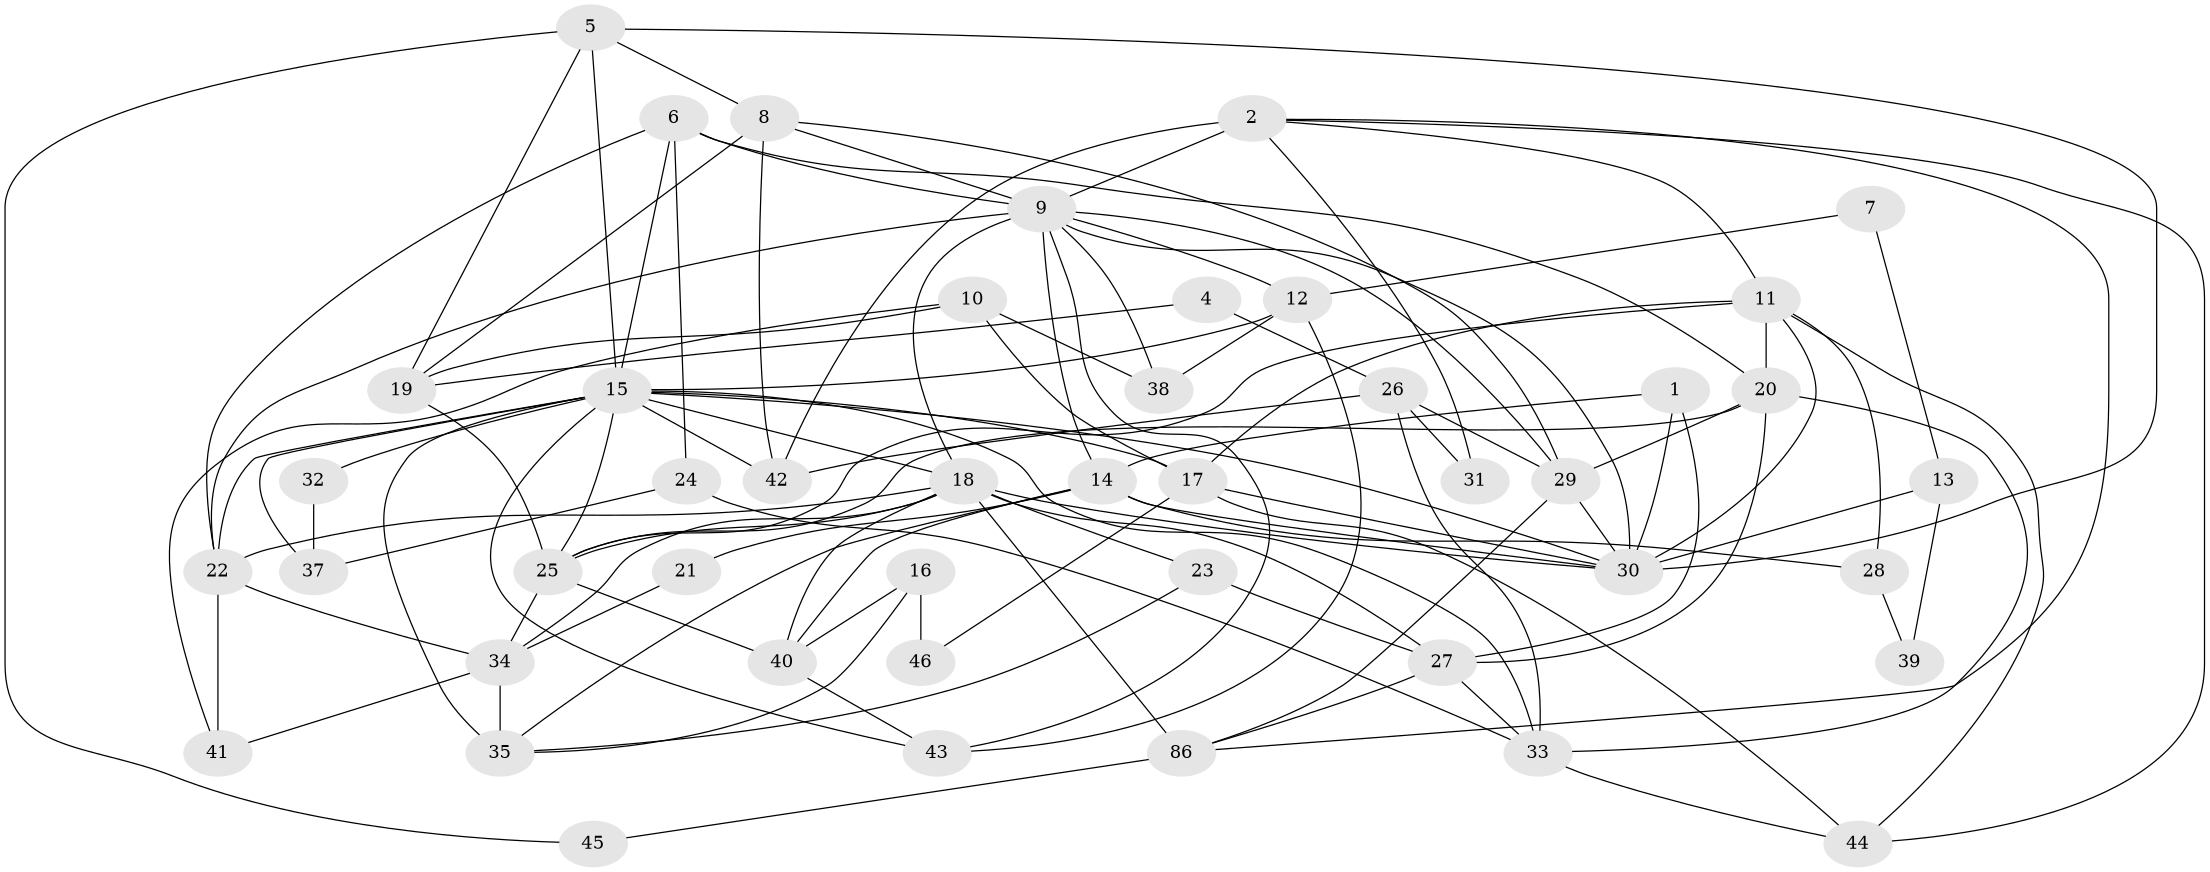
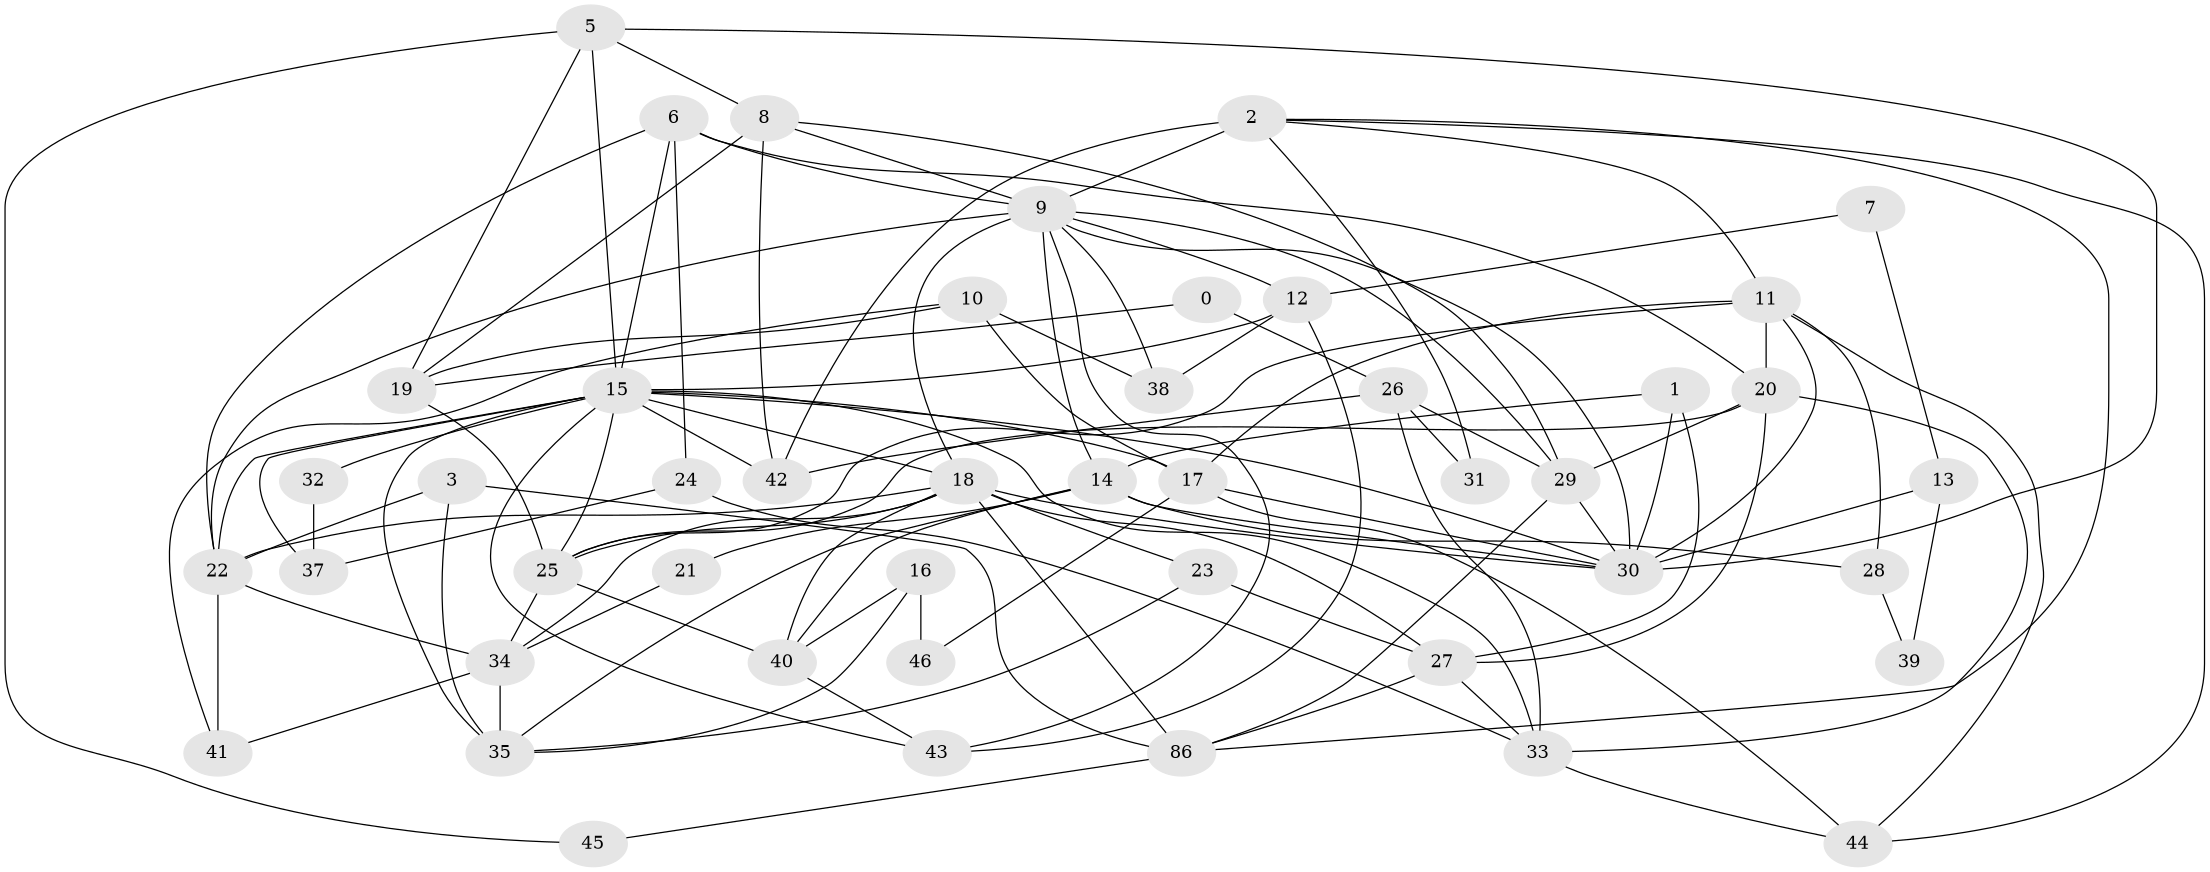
node "4": label "4" -> "0"
node "3": added
